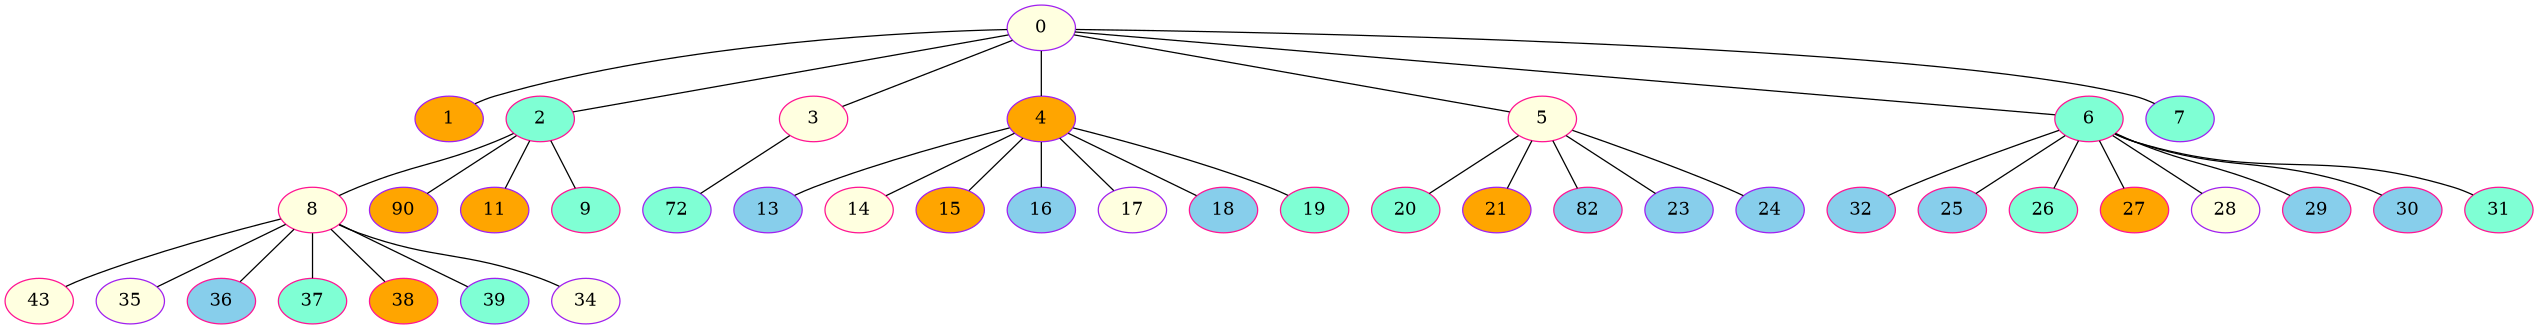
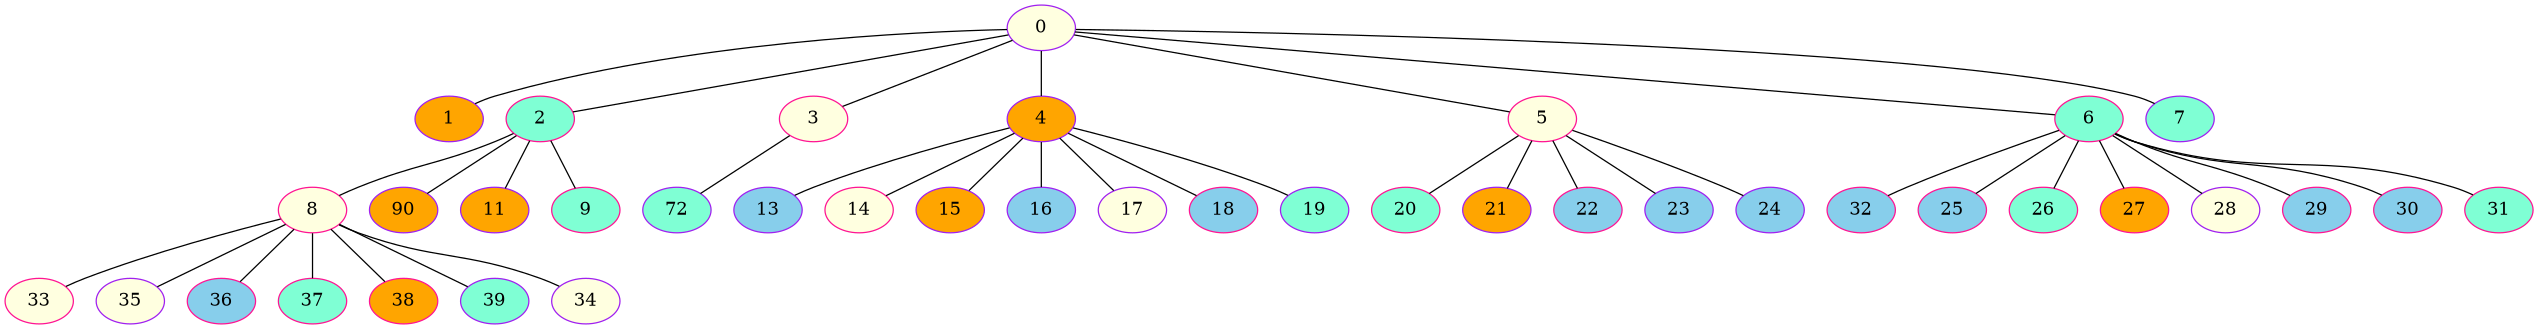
node "19": color deeppink -> purple
node "82": label "82" -> "22"
node "43": label "43" -> "33"
